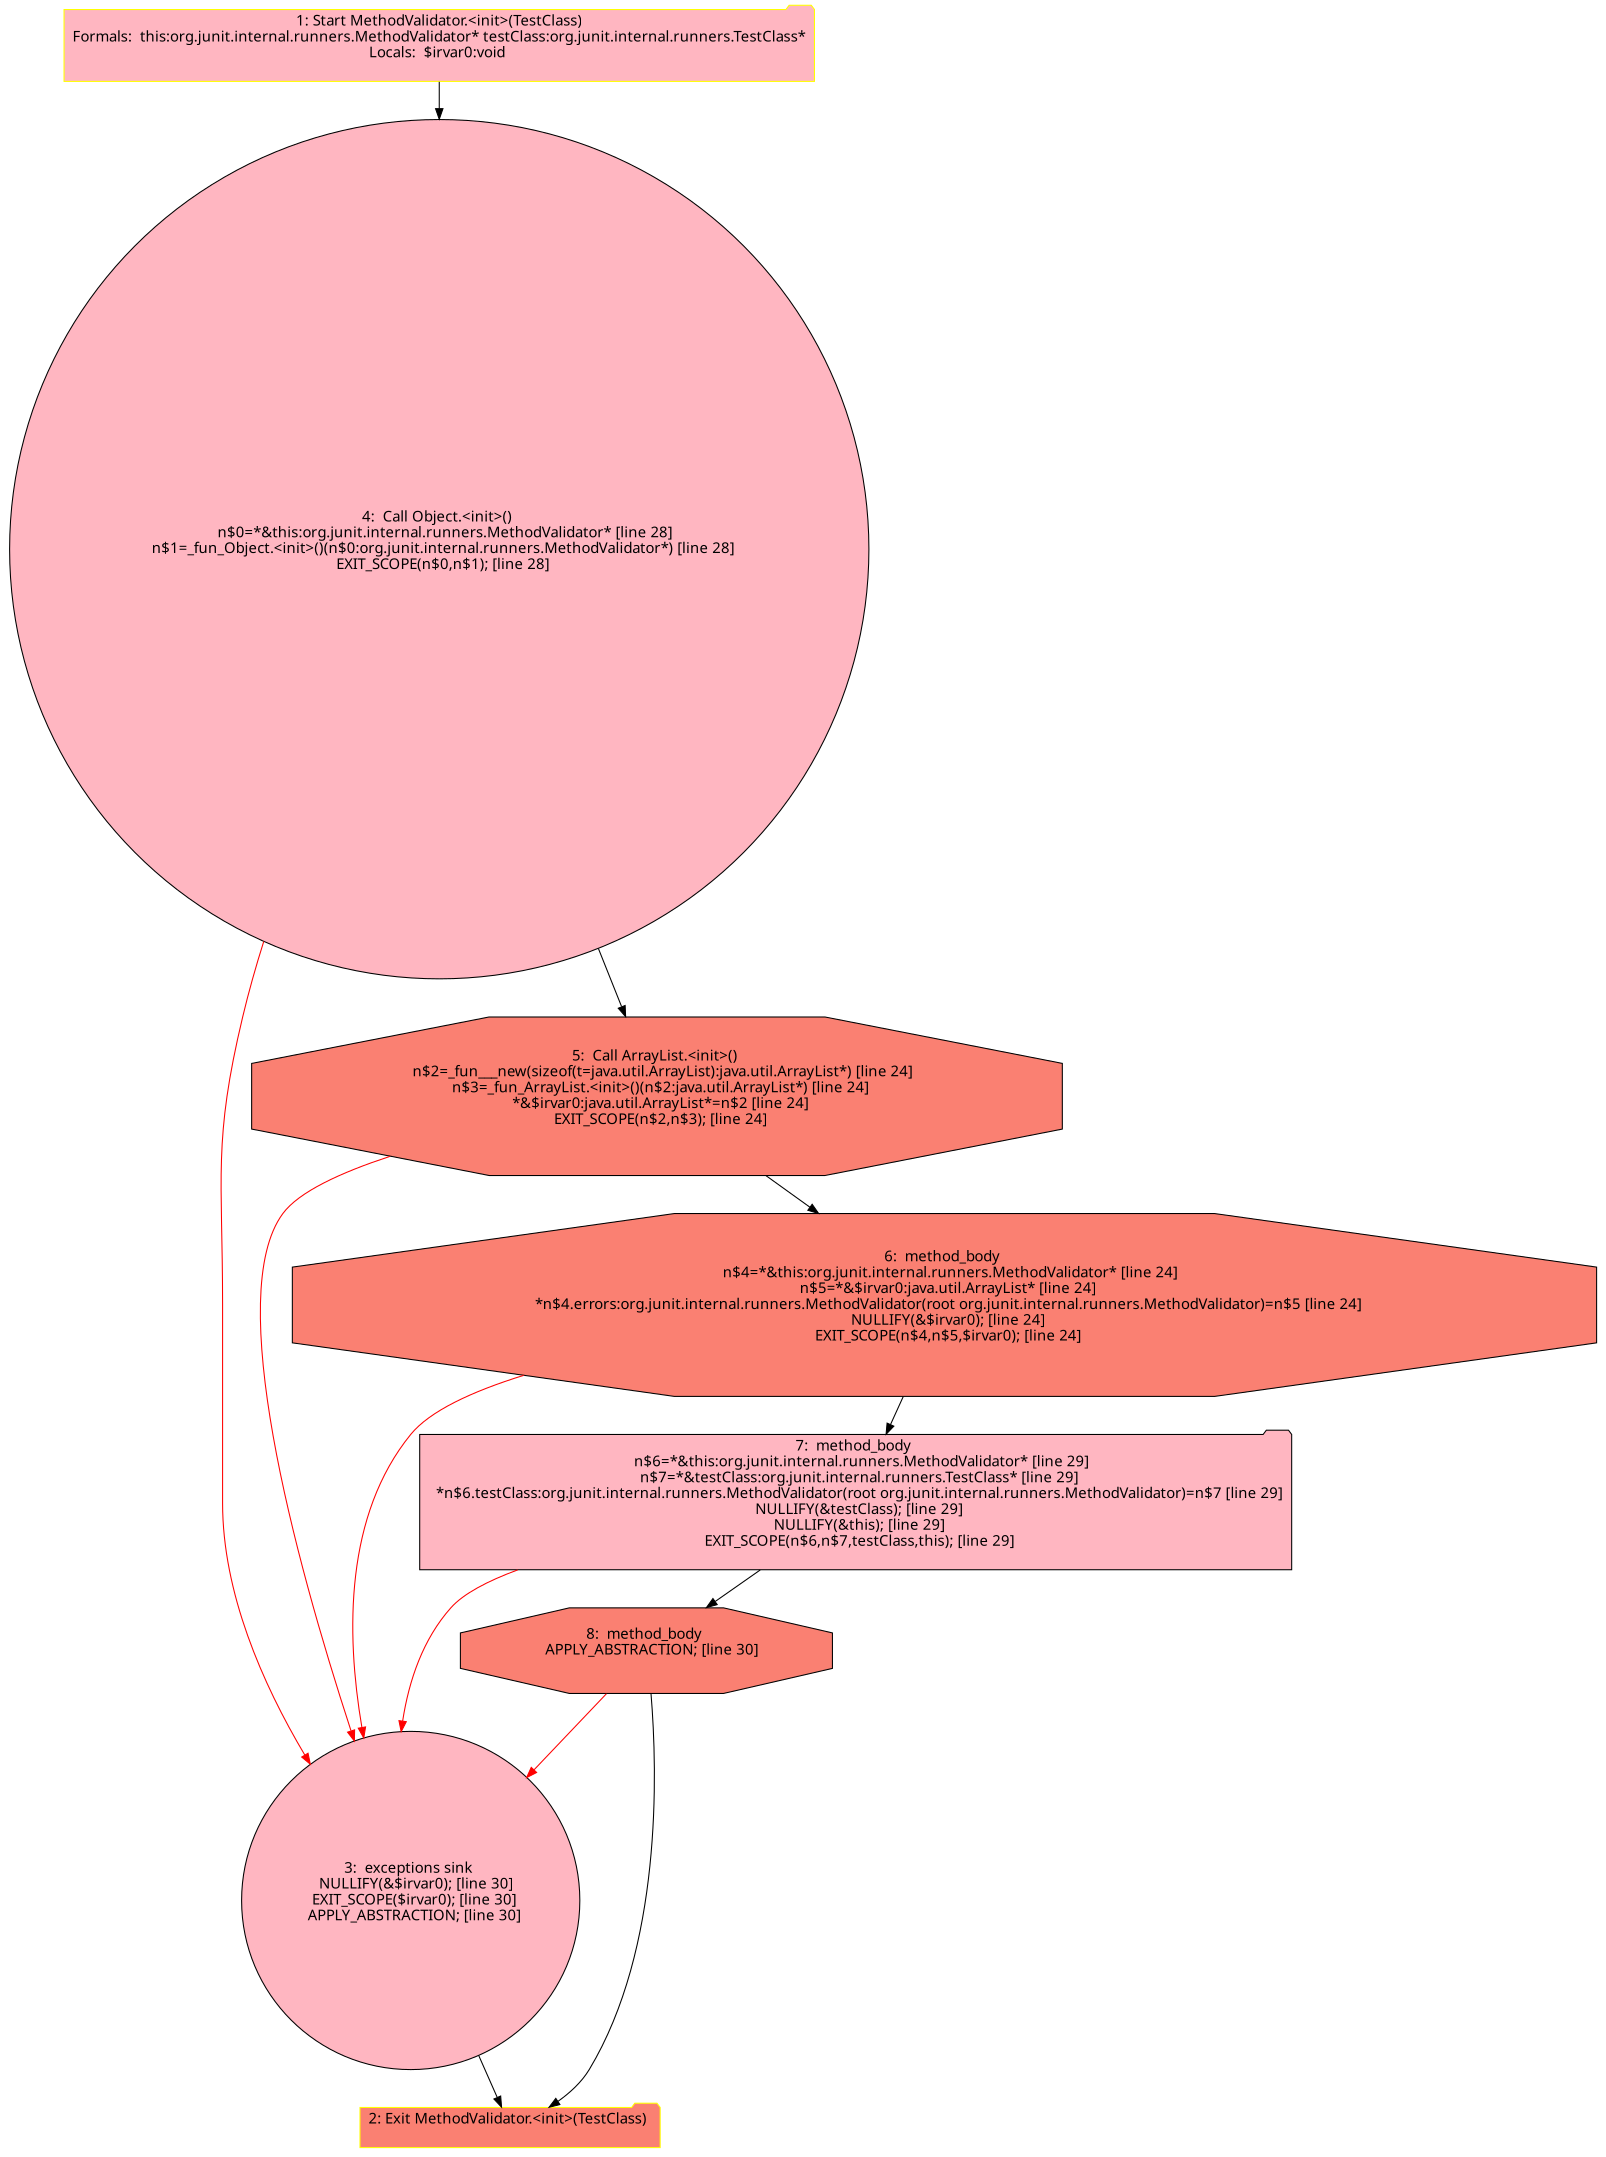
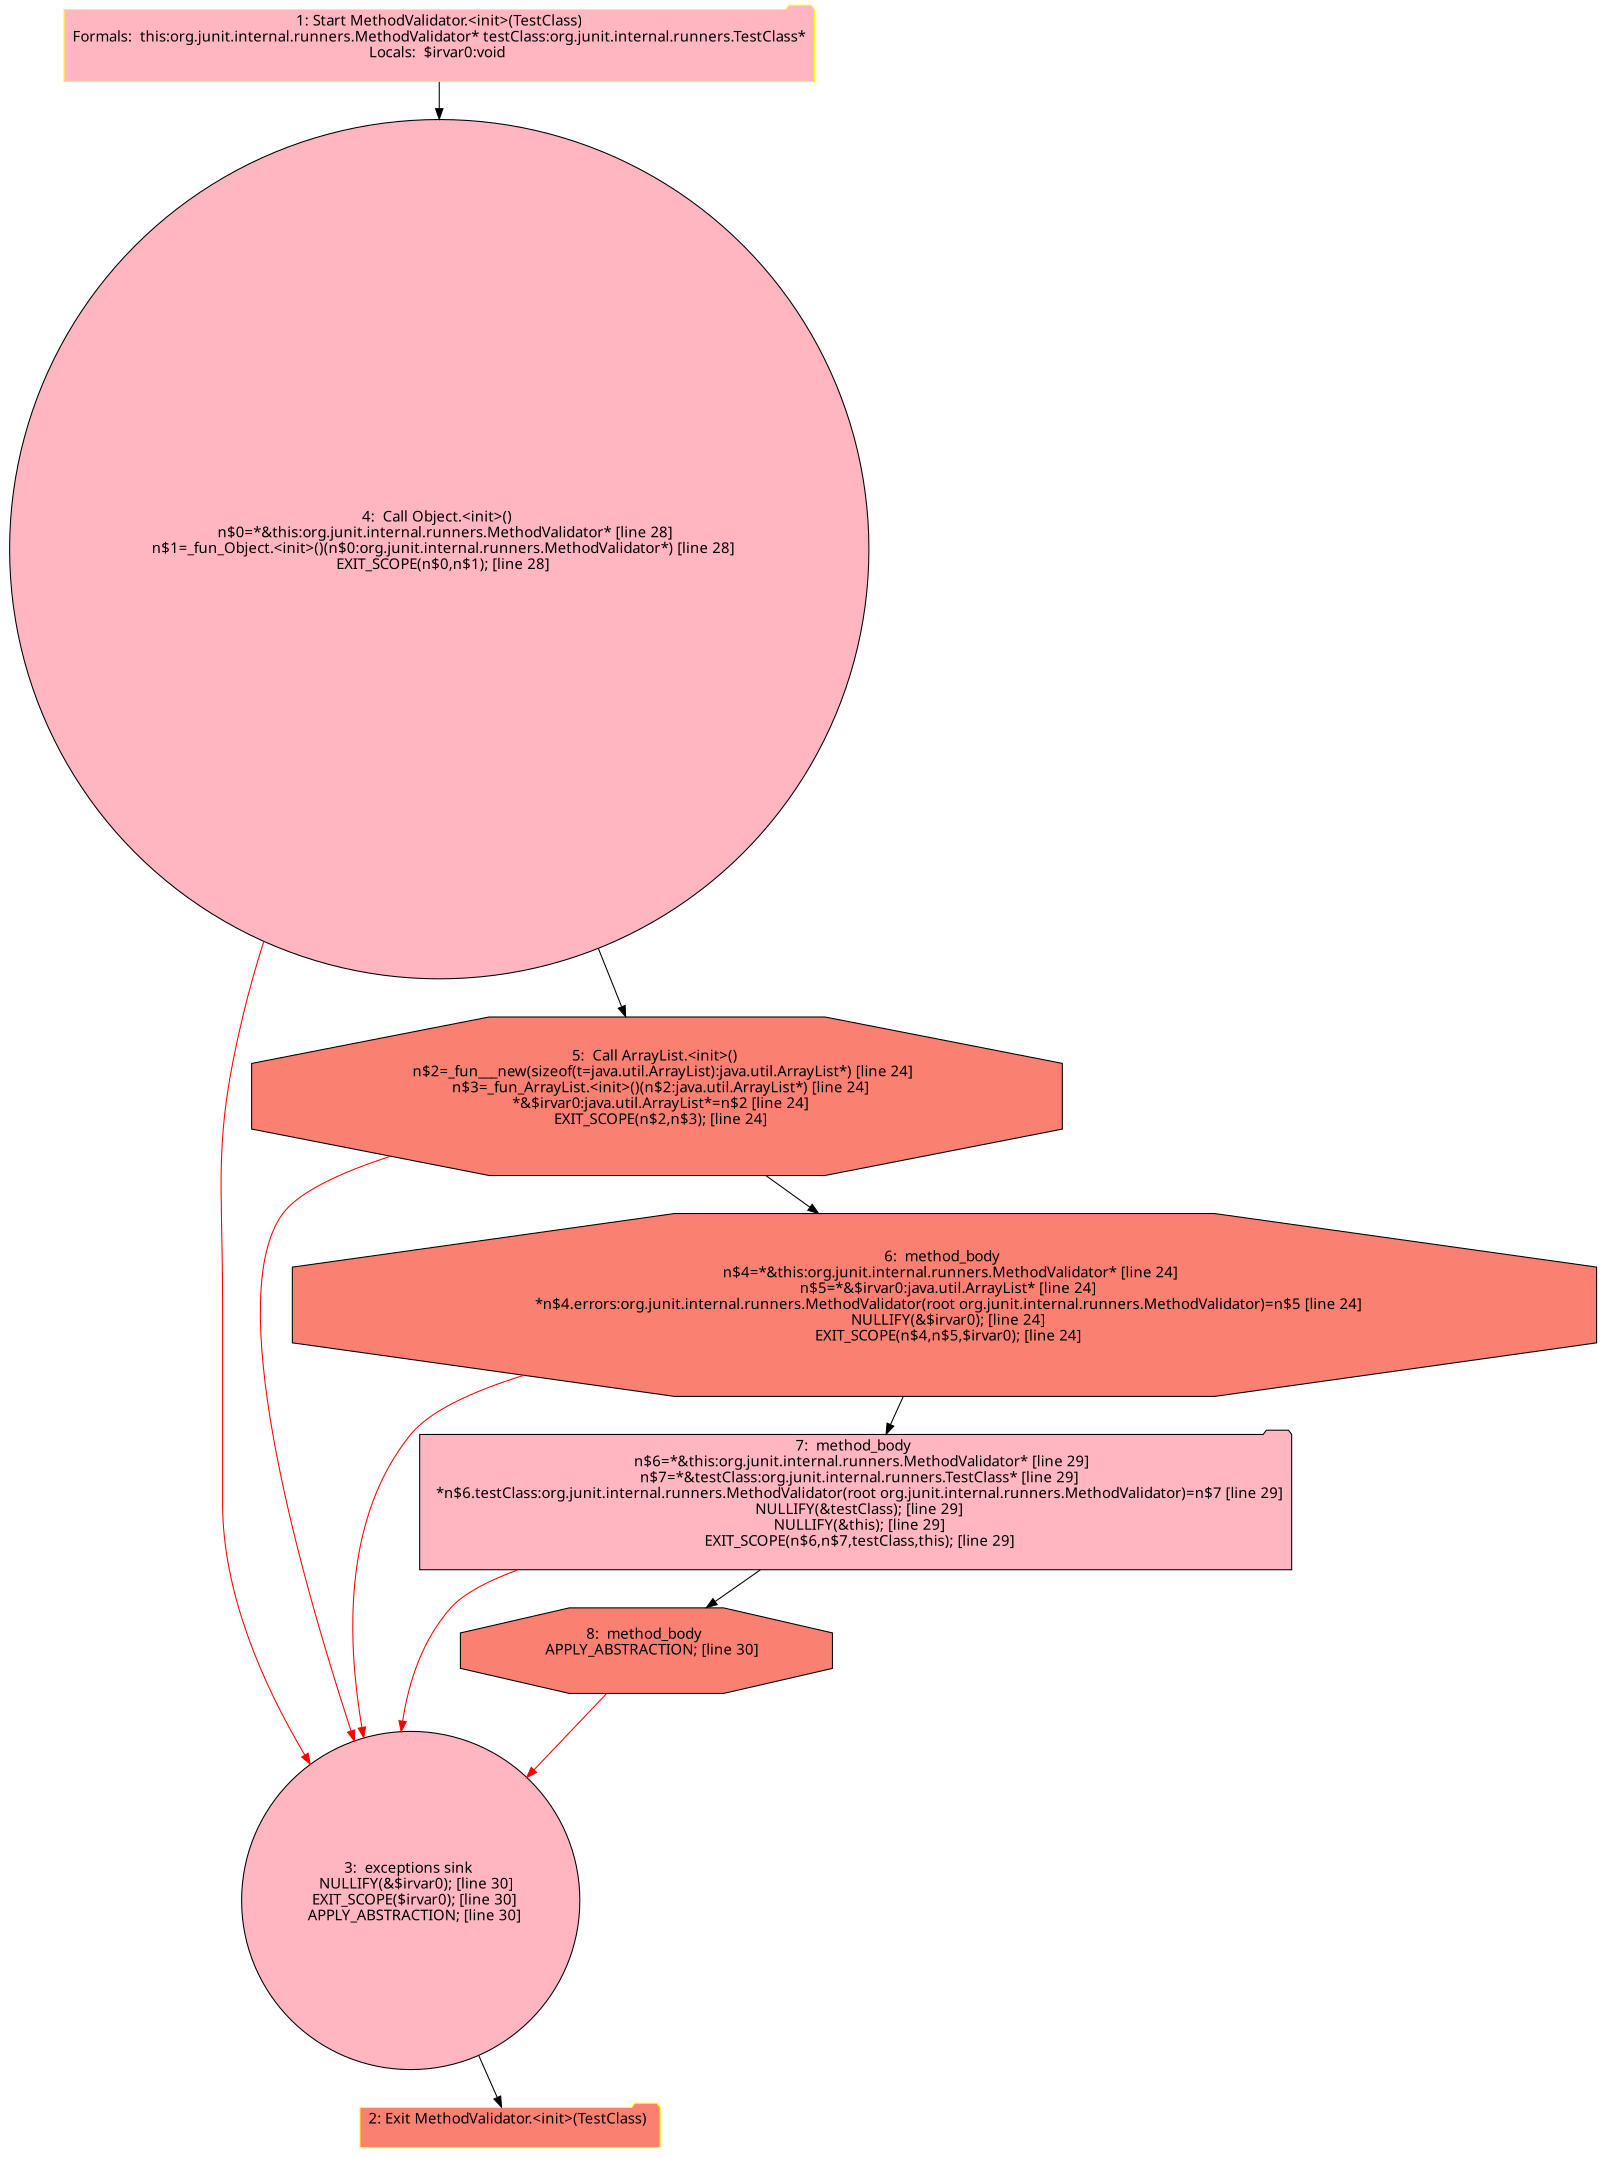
edge "8:  method_body APPLY_ABSTRACTION; [line 30]" -> "2: Exit MethodValidator.<init>(TestClass)": removed
